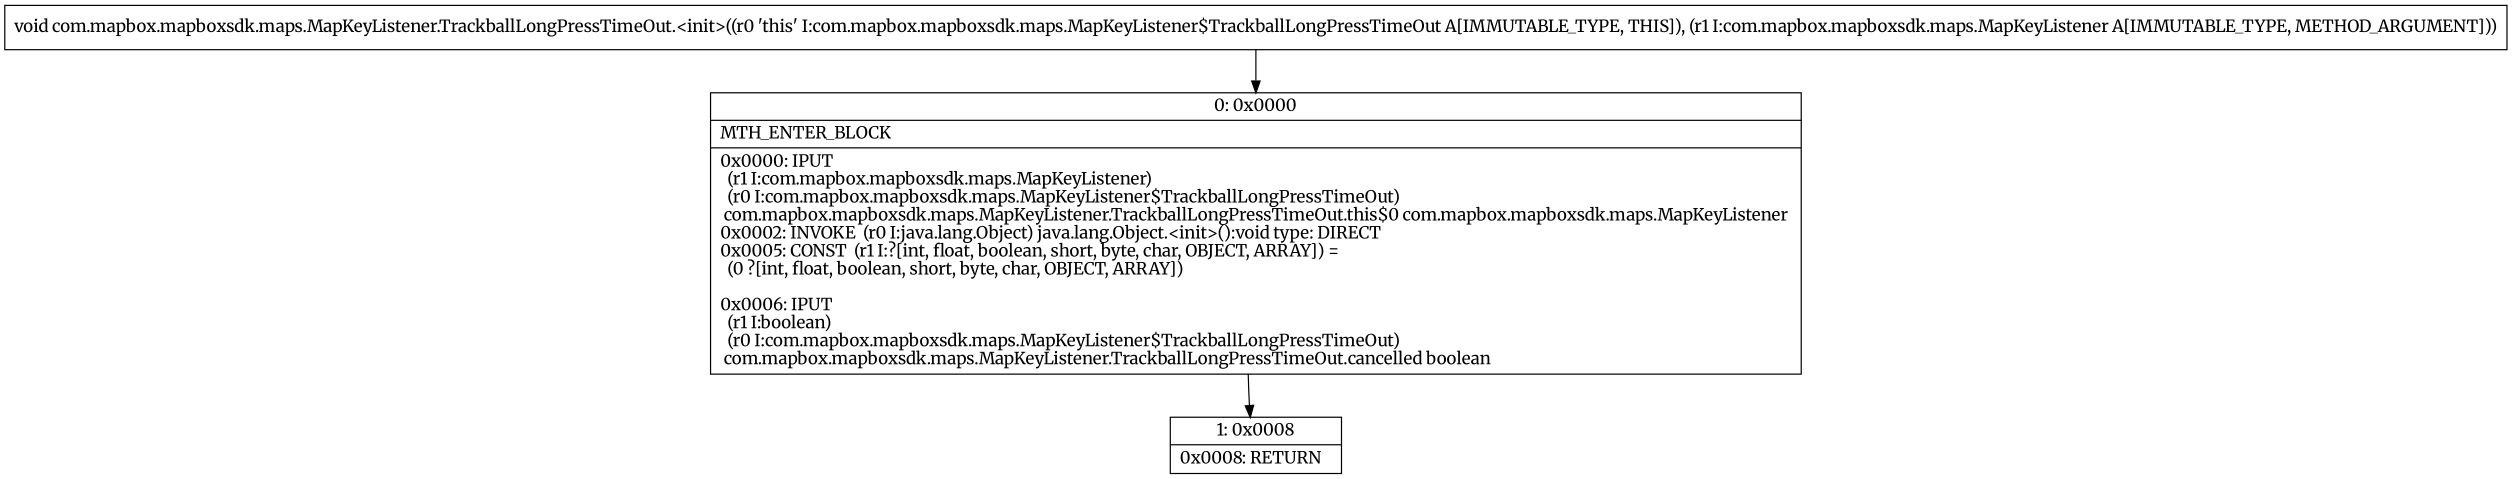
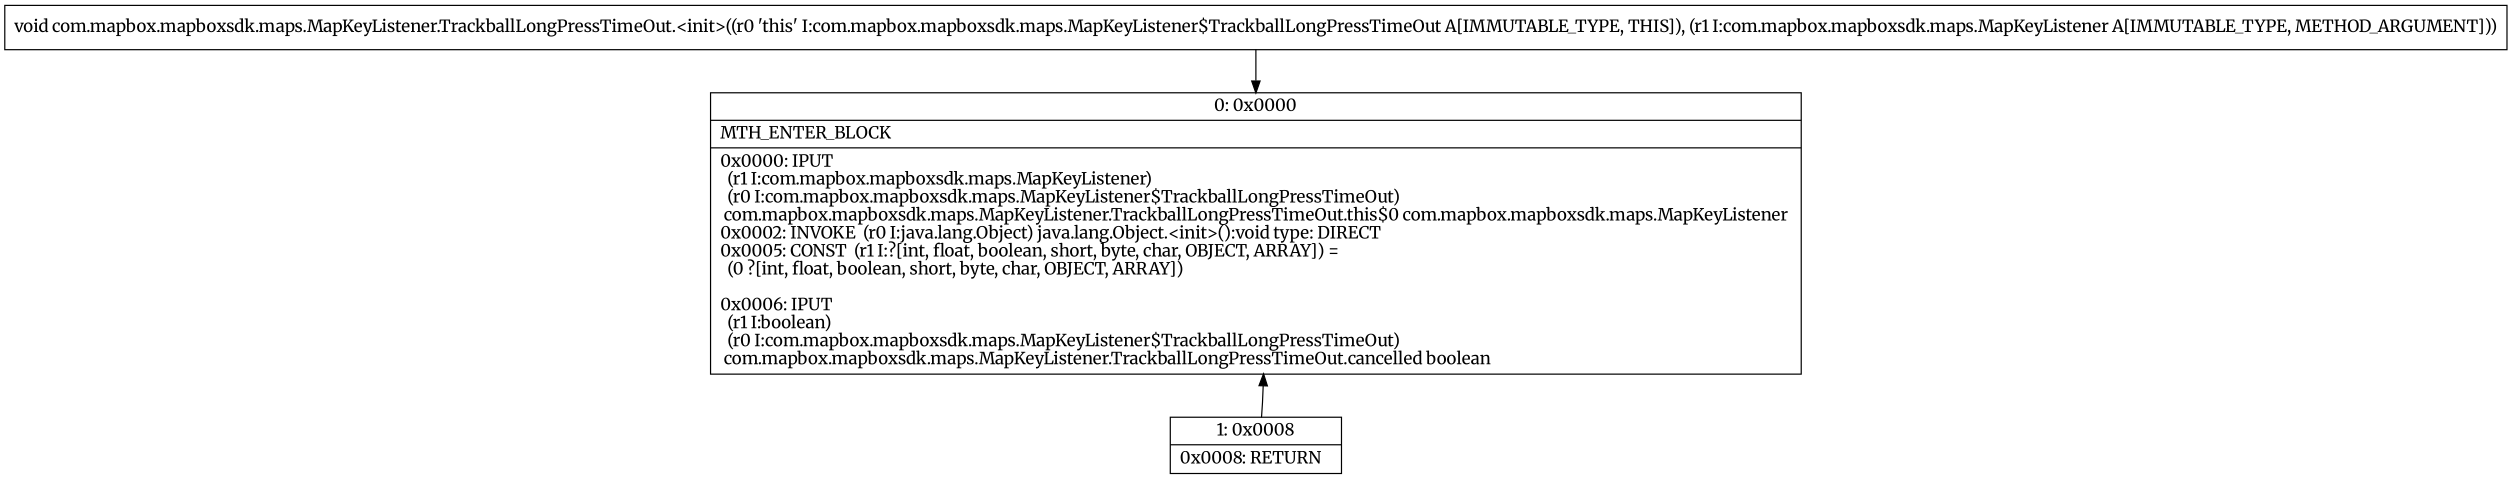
edge "0: 0x0000" -> "1: 0x0008": reversed
